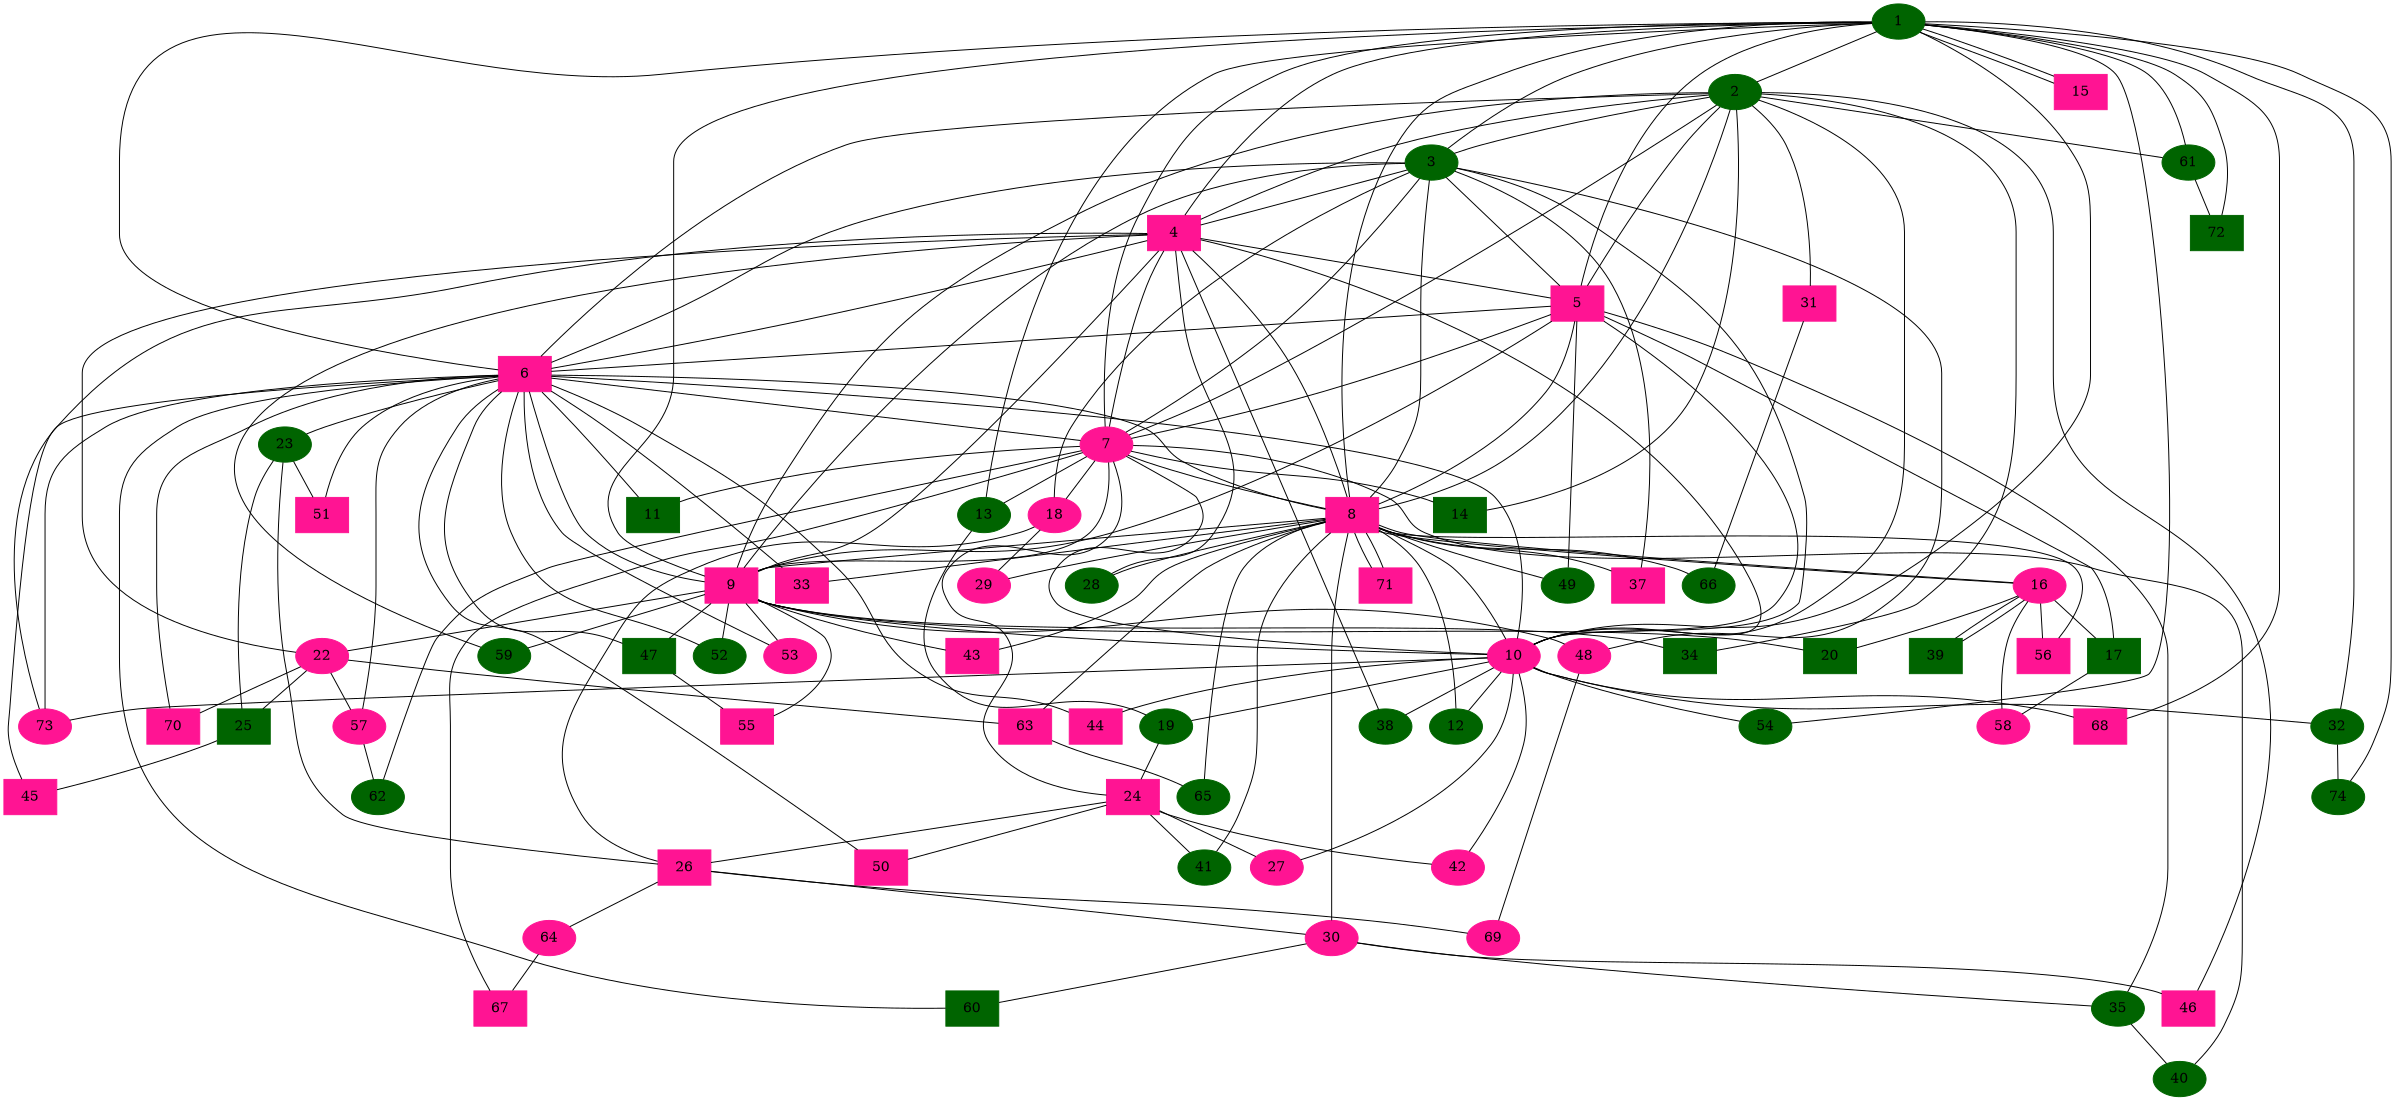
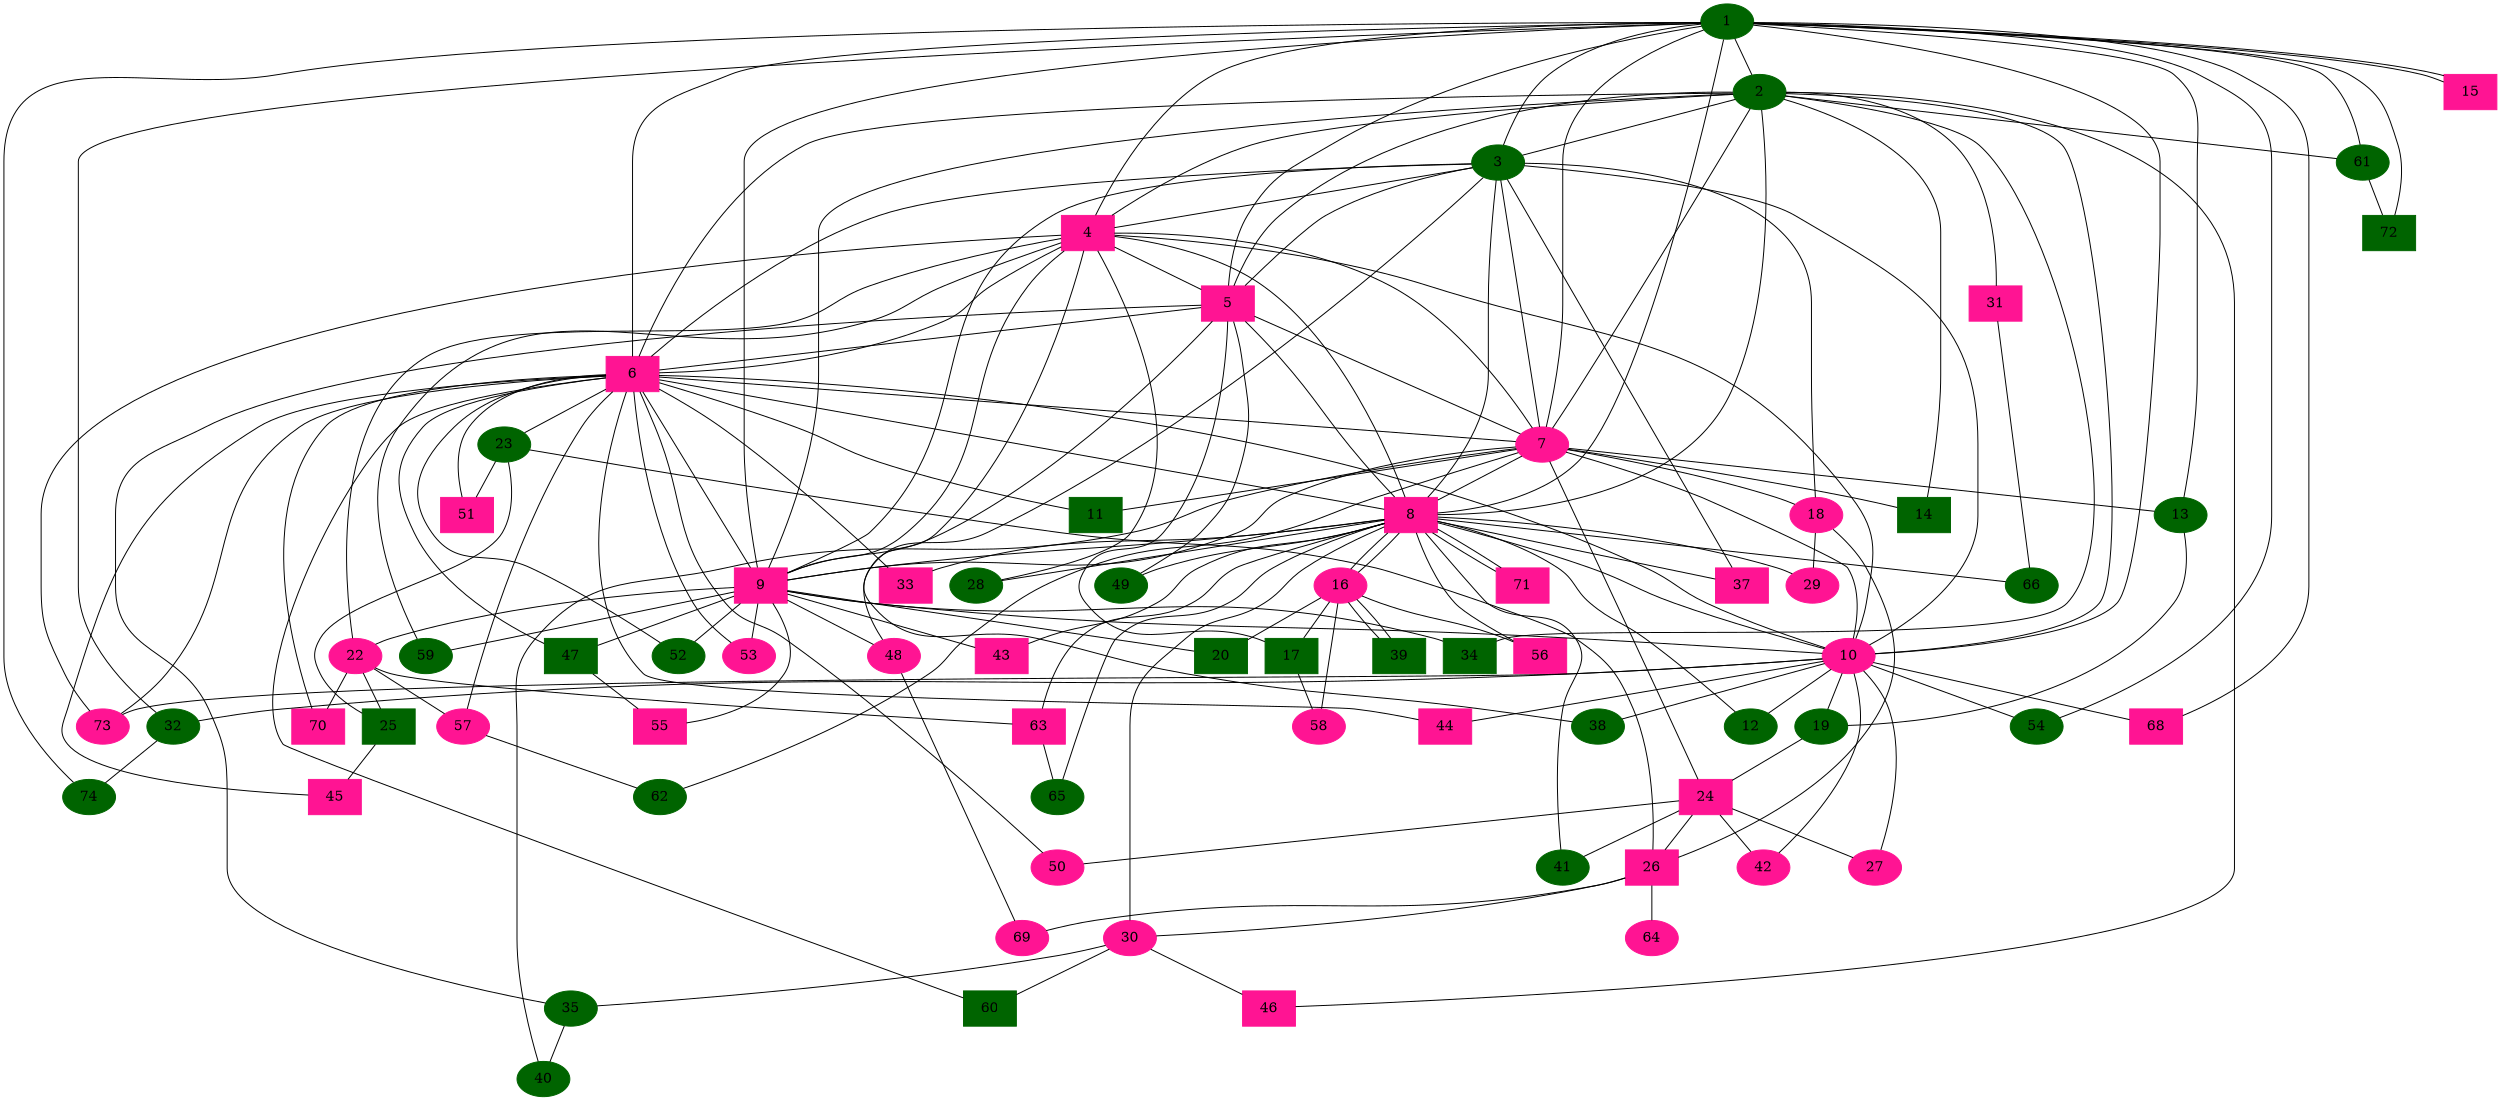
edge "5" -- "10": removed
node "50": shape box -> ellipse
node "67": removed
